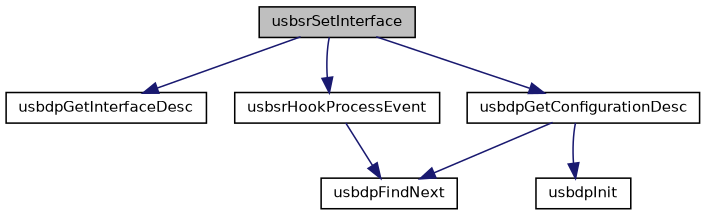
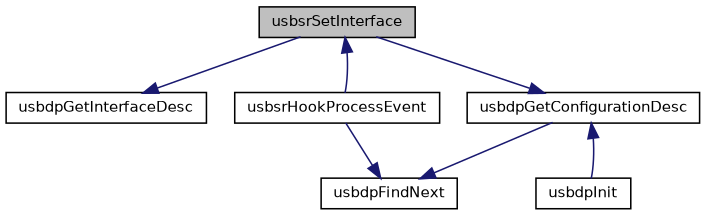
edge "usbsrSetInterface" -> "usbsrHookProcessEvent": reversed
edge "usbdpGetConfigurationDesc" -> "usbdpInit": reversed
